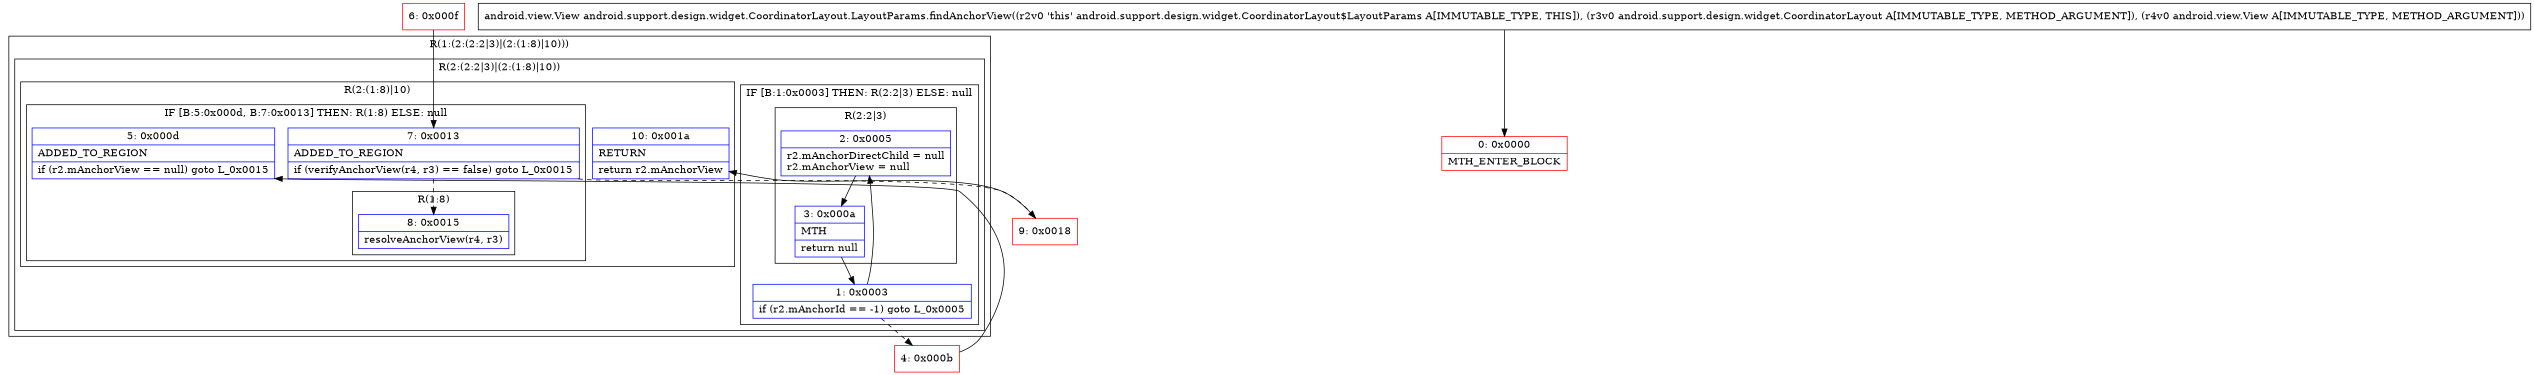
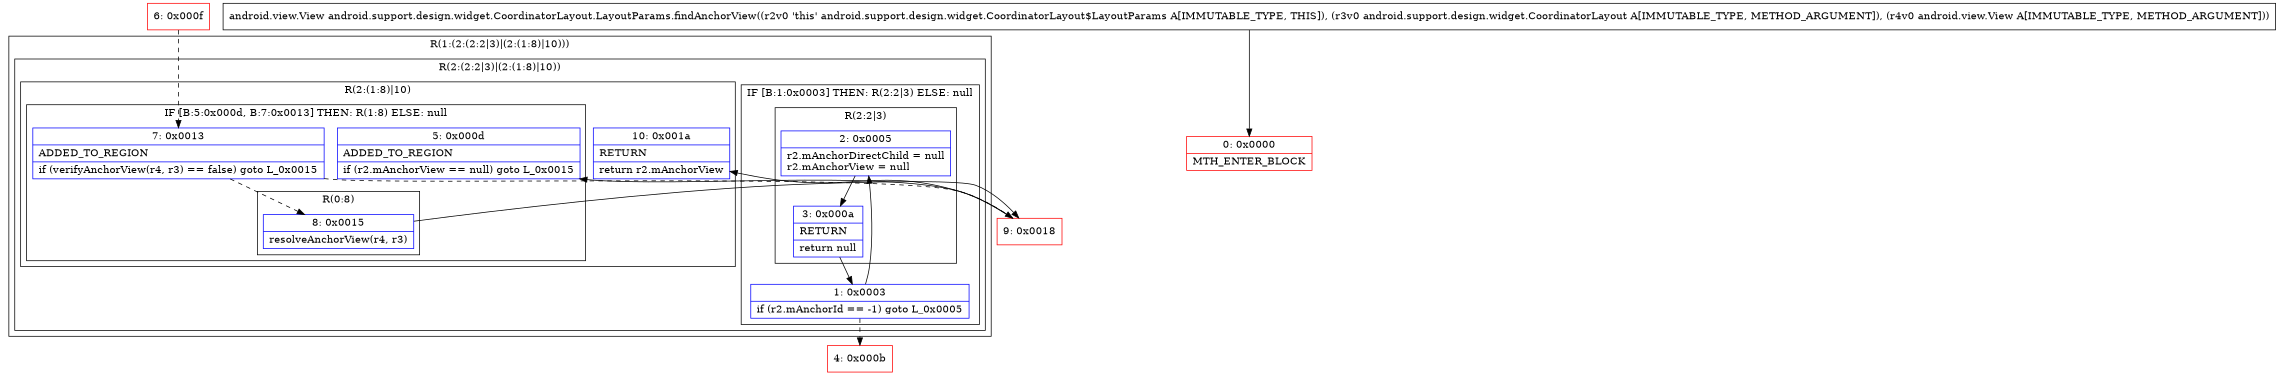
edge "6: 0x000f" -> "7: 0x0013": style solid -> dashed
edge "4: 0x000b" -> "5: 0x000d": now "9: 0x0018" -> "5: 0x000d"
edge "8: 0x0015" -> "9: 0x0018": added
cluster "R(1:8)": label "R(1:8)" -> "R(0:8)"
node "3: 0x000a": text "MTH" -> "RETURN"
